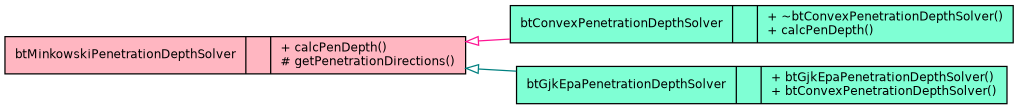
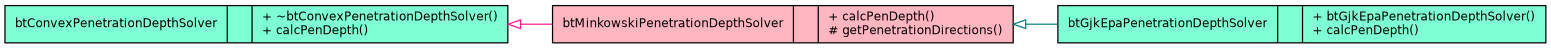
edge "btConvexPenetrationDepthSolver" -> "btMinkowskiPenetrationDepthSolver": reversed
node "btGjkEpaPenetrationDepthSolver": text "+ btConvexPenetrationDepthSolver()" -> "+ calcPenDepth()"
